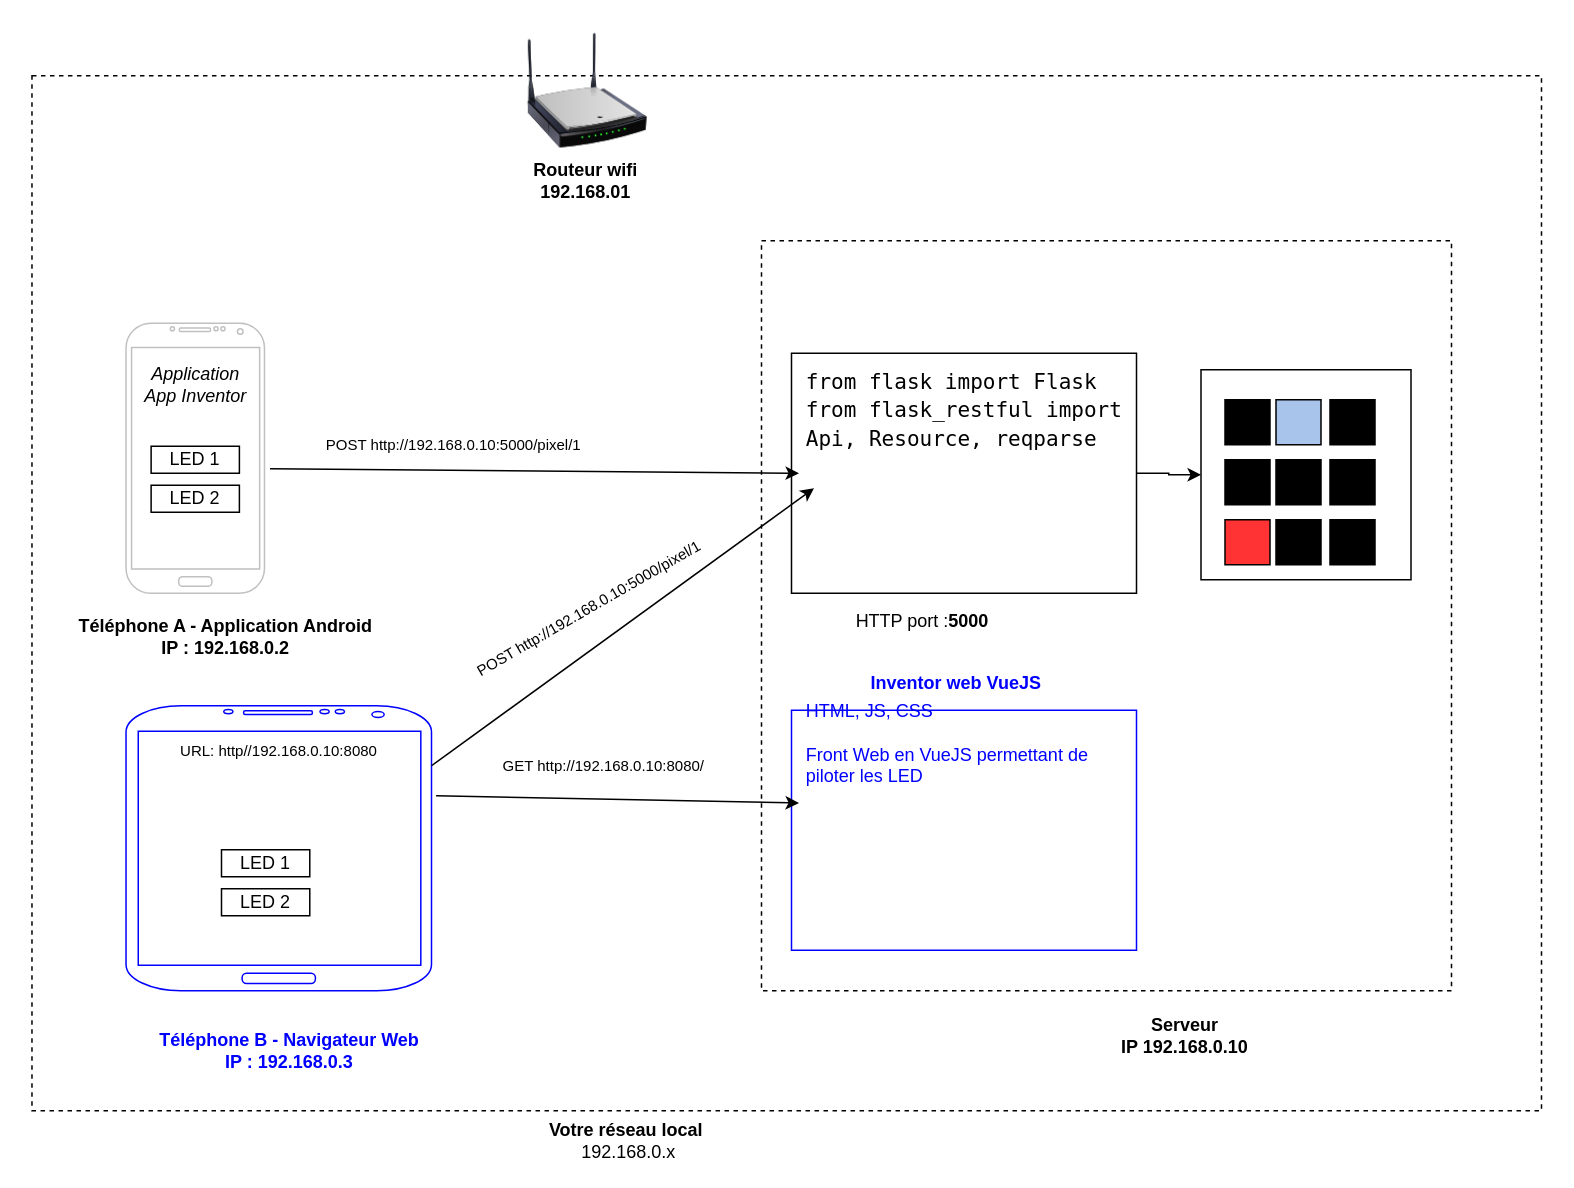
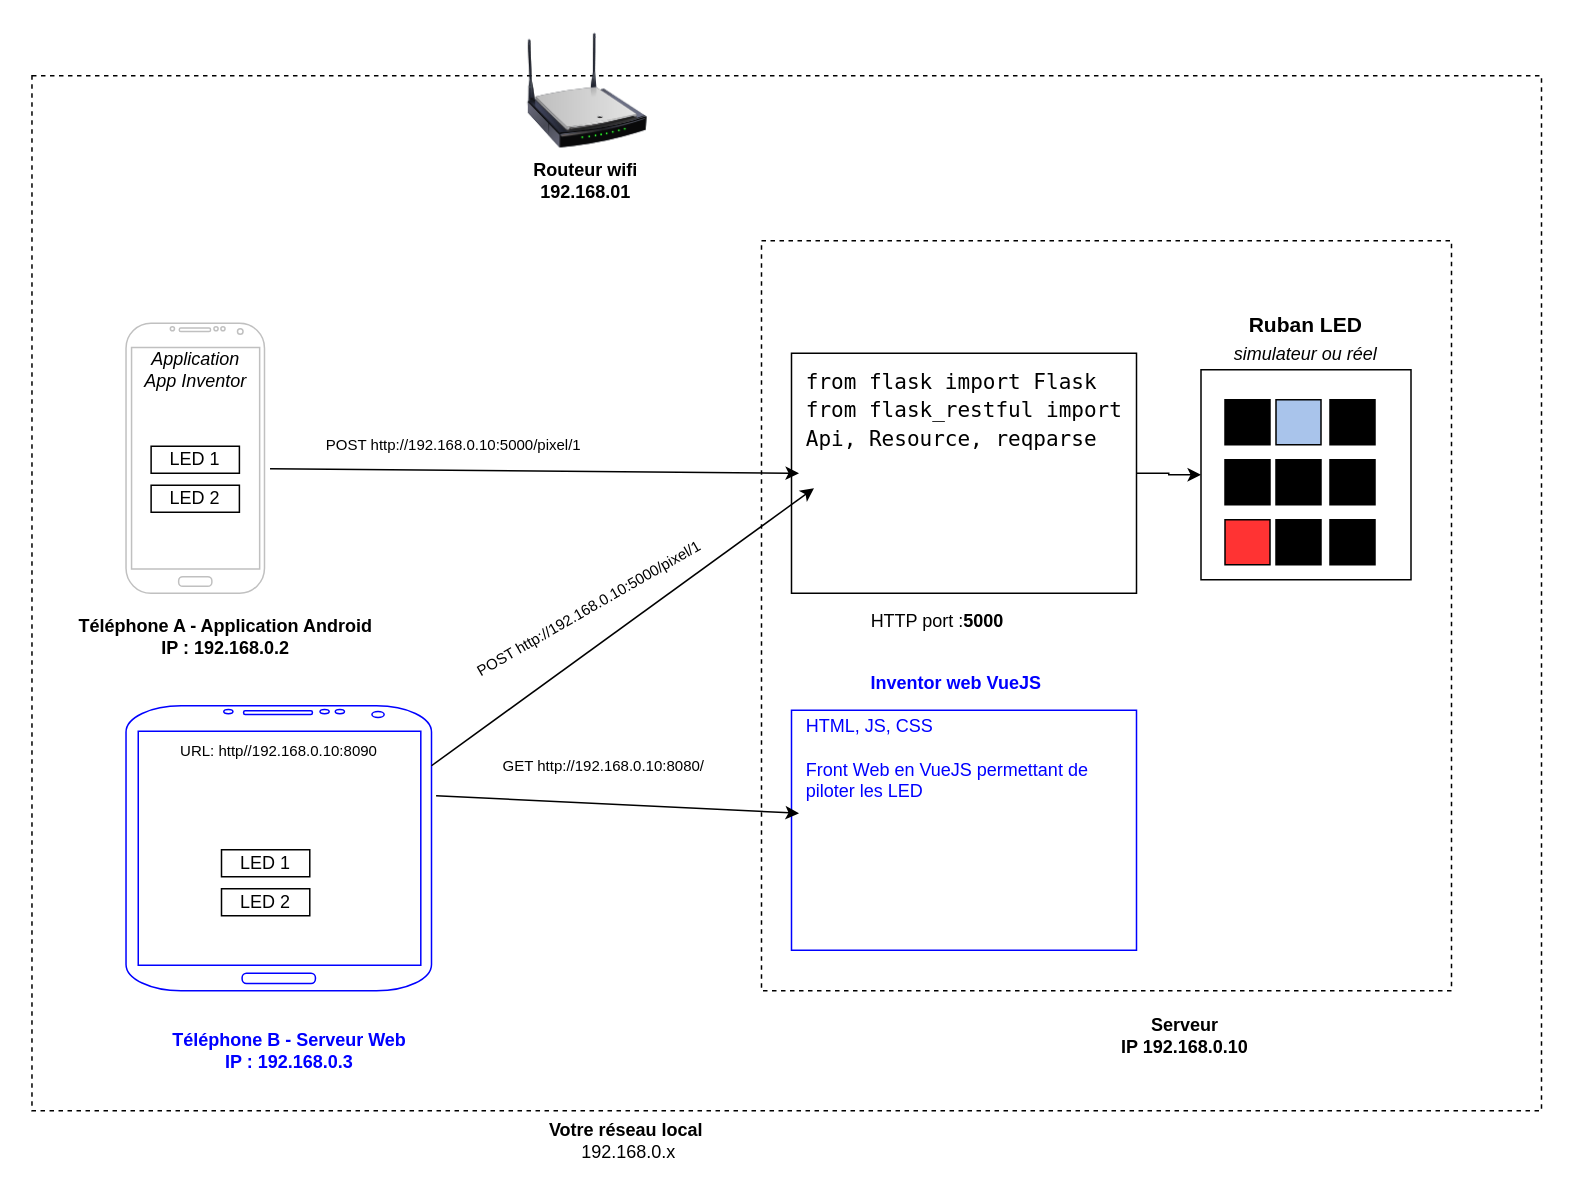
node "Ruban LED": added
node "simulateur ou réel": added
node "Application App Inventor": moved (195, 385) -> (195, 370)
node "HTTP port :5000": moved (922, 622) -> (937, 622)
node "URL: http//192.168.0.10:8080": label "URL: http//192.168.0.10:8080" -> "URL: http//192.168.0.10:8090"
node "HTML, JS, CSS Front Web en VueJS permettant de piloter les LED": moved (964, 806) -> (964, 821)
node "Téléphone B - Navigateur Web IP : 192.168.0.3": label "Téléphone B - Navigateur Web IP : 192.168.0.3" -> "Téléphone B - Serveur Web IP : 192.168.0.3"
